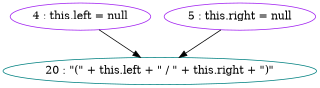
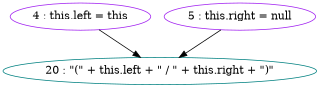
node "4 : this.left = null": label "4 : this.left = null" -> "4 : this.left = this"
